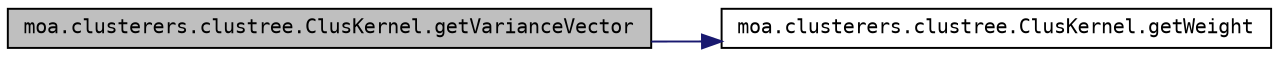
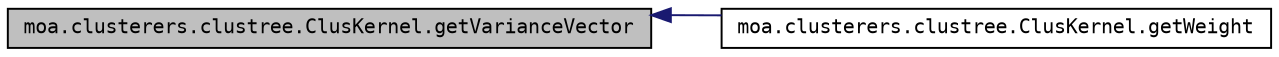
edge "moa.clusterers.clustree.ClusKernel.getVarianceVector" -> "moa.clusterers.clustree.ClusKernel.getWeight": reversed
